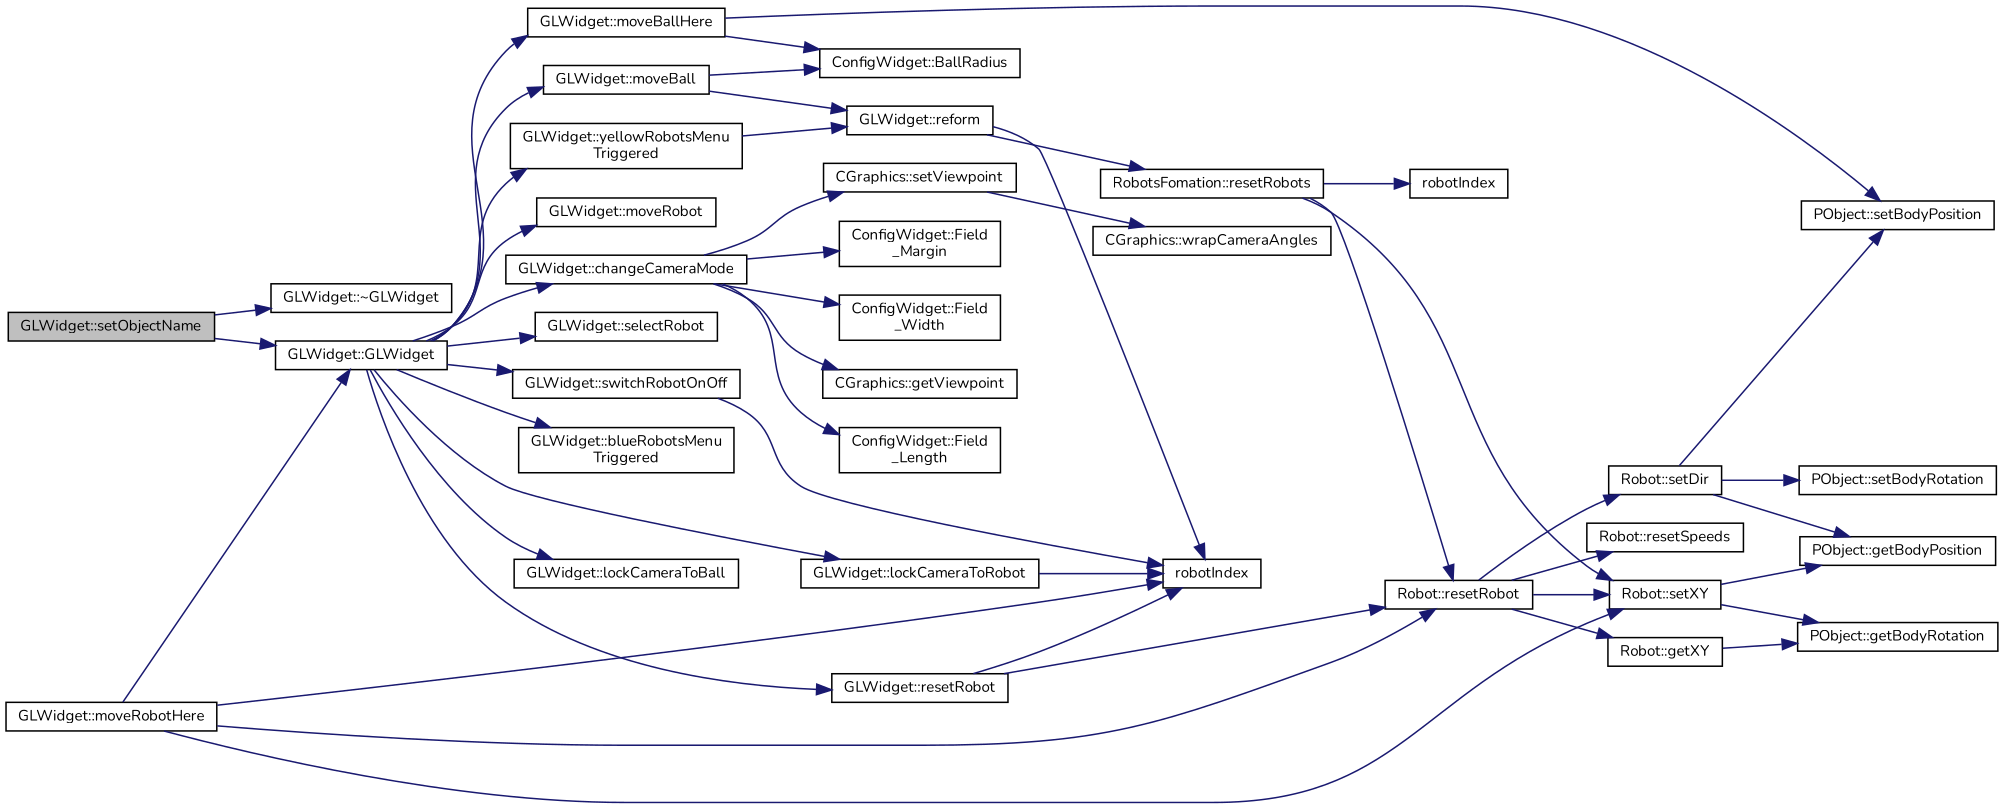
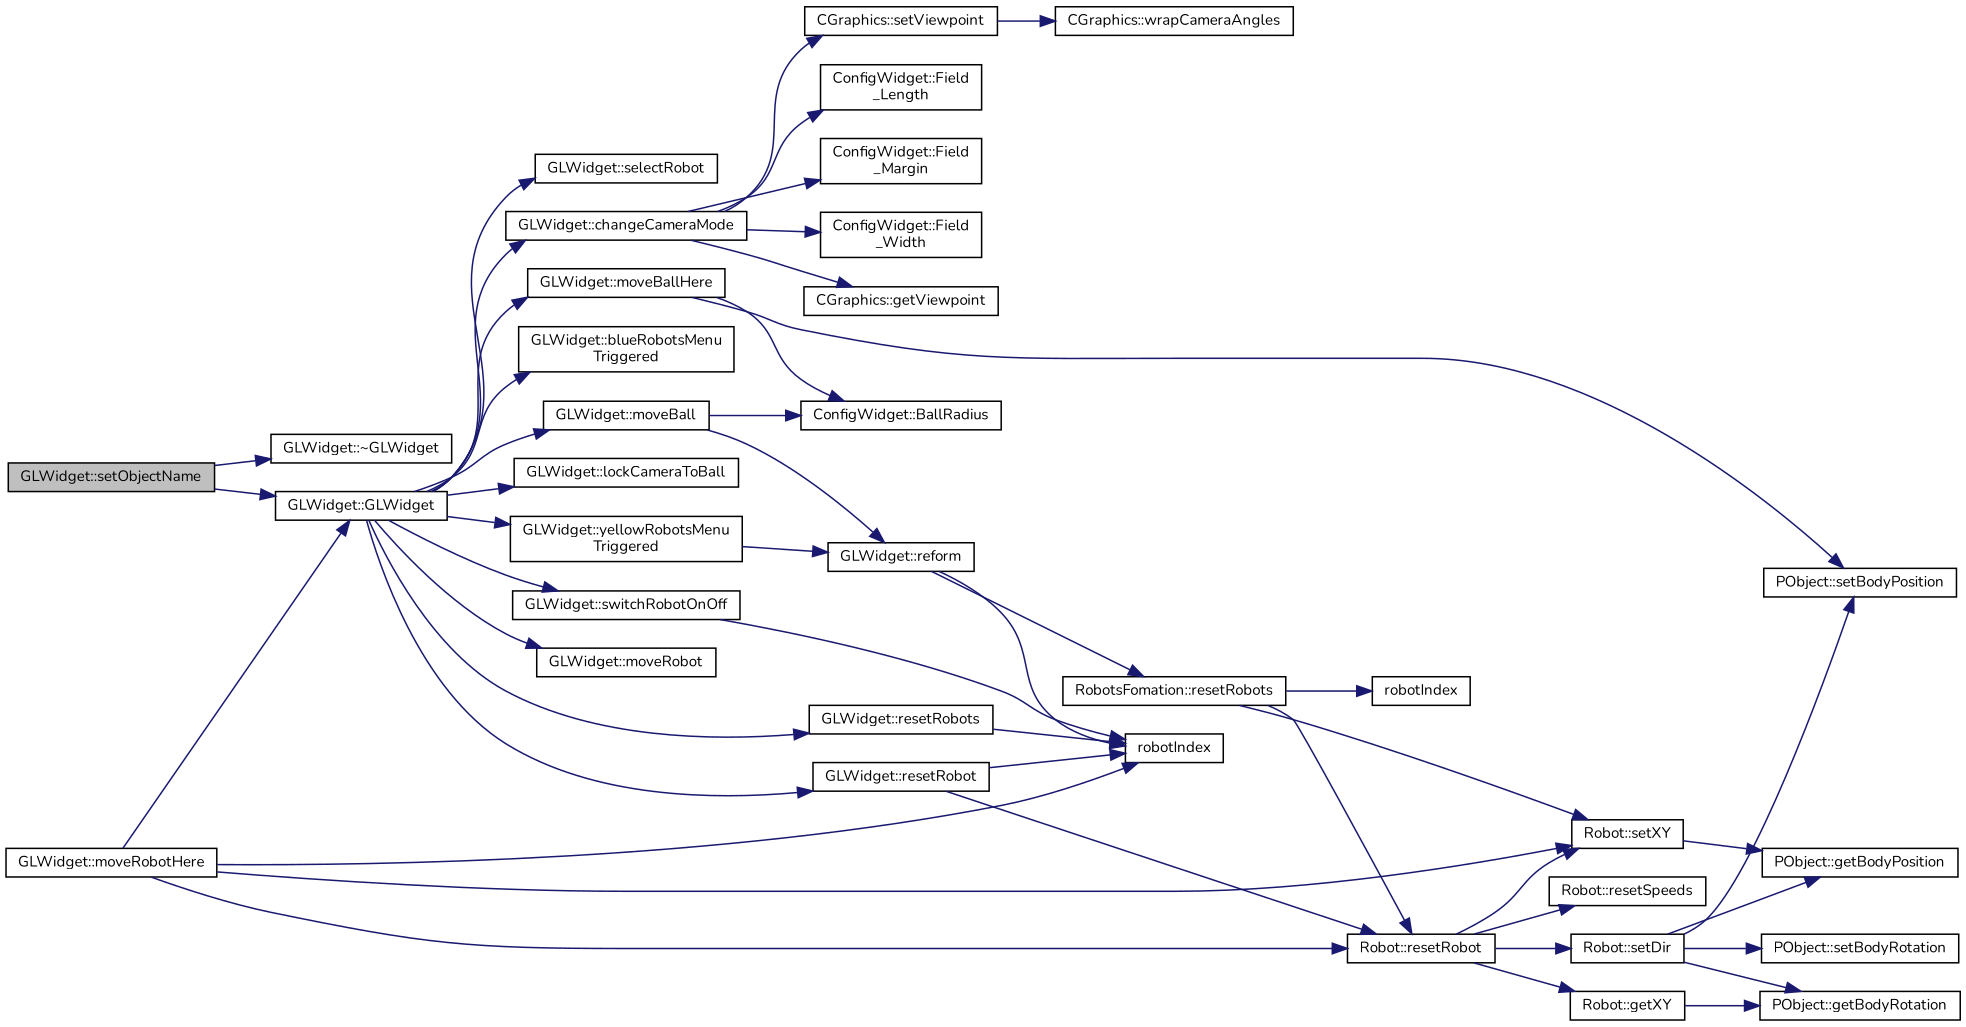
node "GLWidget::lockCameraToRobot": label "GLWidget::lockCameraToRobot" -> "GLWidget::resetRobots"
edge "Robot::setXY" -> "PObject::getBodyRotation": now "Robot::setDir" -> "PObject::getBodyRotation"
